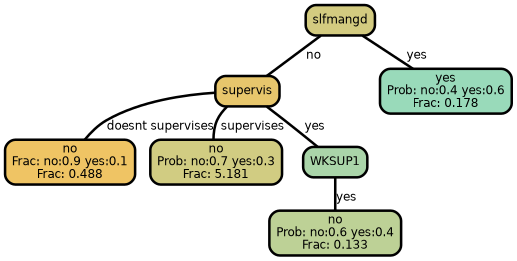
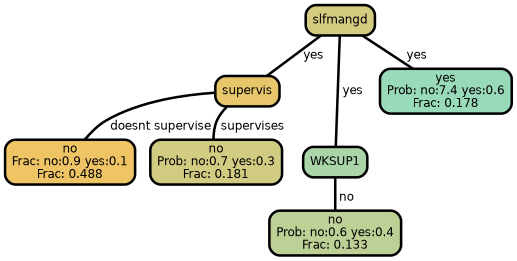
edge "slfmangd" -- "supervis": label " no" -> " yes"
node "yes Prob: no:0.4 yes:0.6 Frac: 0.178": label "yes Prob: no:0.4 yes:0.6 Frac: 0.178" -> "yes Prob: no:7.4 yes:0.6 Frac: 0.178"
edge "supervis" -- "WKSUP1": now "slfmangd" -- "WKSUP1"
edge "supervis" -- "no Frac: no:0.9 yes:0.1 Frac: 0.488": label " doesnt supervises" -> " doesnt supervise"
node "no Prob: no:0.7 yes:0.3 Frac: 5.181": label "no Prob: no:0.7 yes:0.3 Frac: 5.181" -> "no Prob: no:0.7 yes:0.3 Frac: 0.181"
edge "WKSUP1" -- "no Prob: no:0.6 yes:0.4 Frac: 0.133": label " yes" -> " no"
